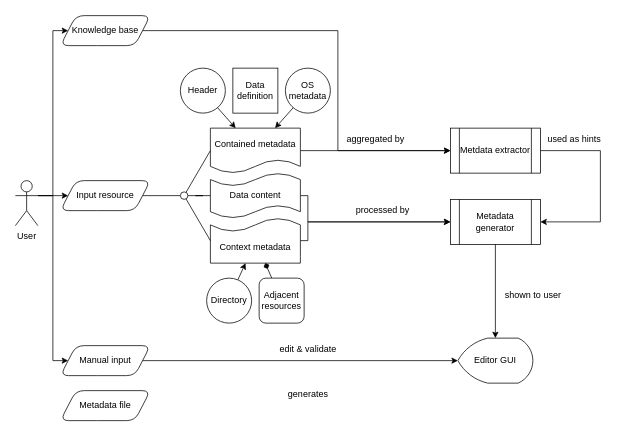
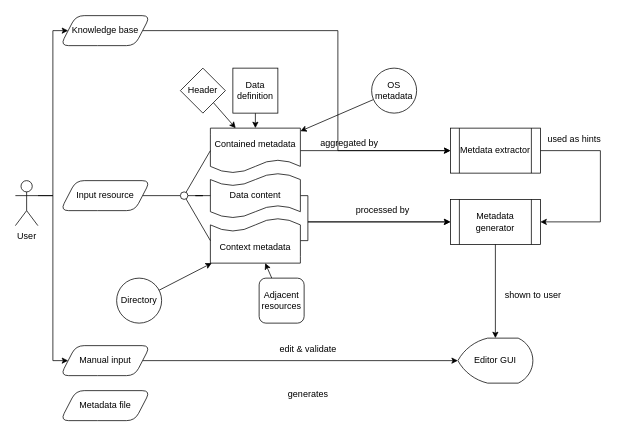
node "Header": shape ellipse -> diamond
node "OS metadata": moved (308, 90) -> (394, 90)
edge "Data definition" -> "Contained metadata": added
node "aggregated by": moved (375, 139) -> (349, 143)
edge "User" -> "Input resource": removed
edge "Adjacent resources" -> "Context metadata": arrowhead diamond -> classic
node "Directory": moved (229, 300) -> (139, 300)
